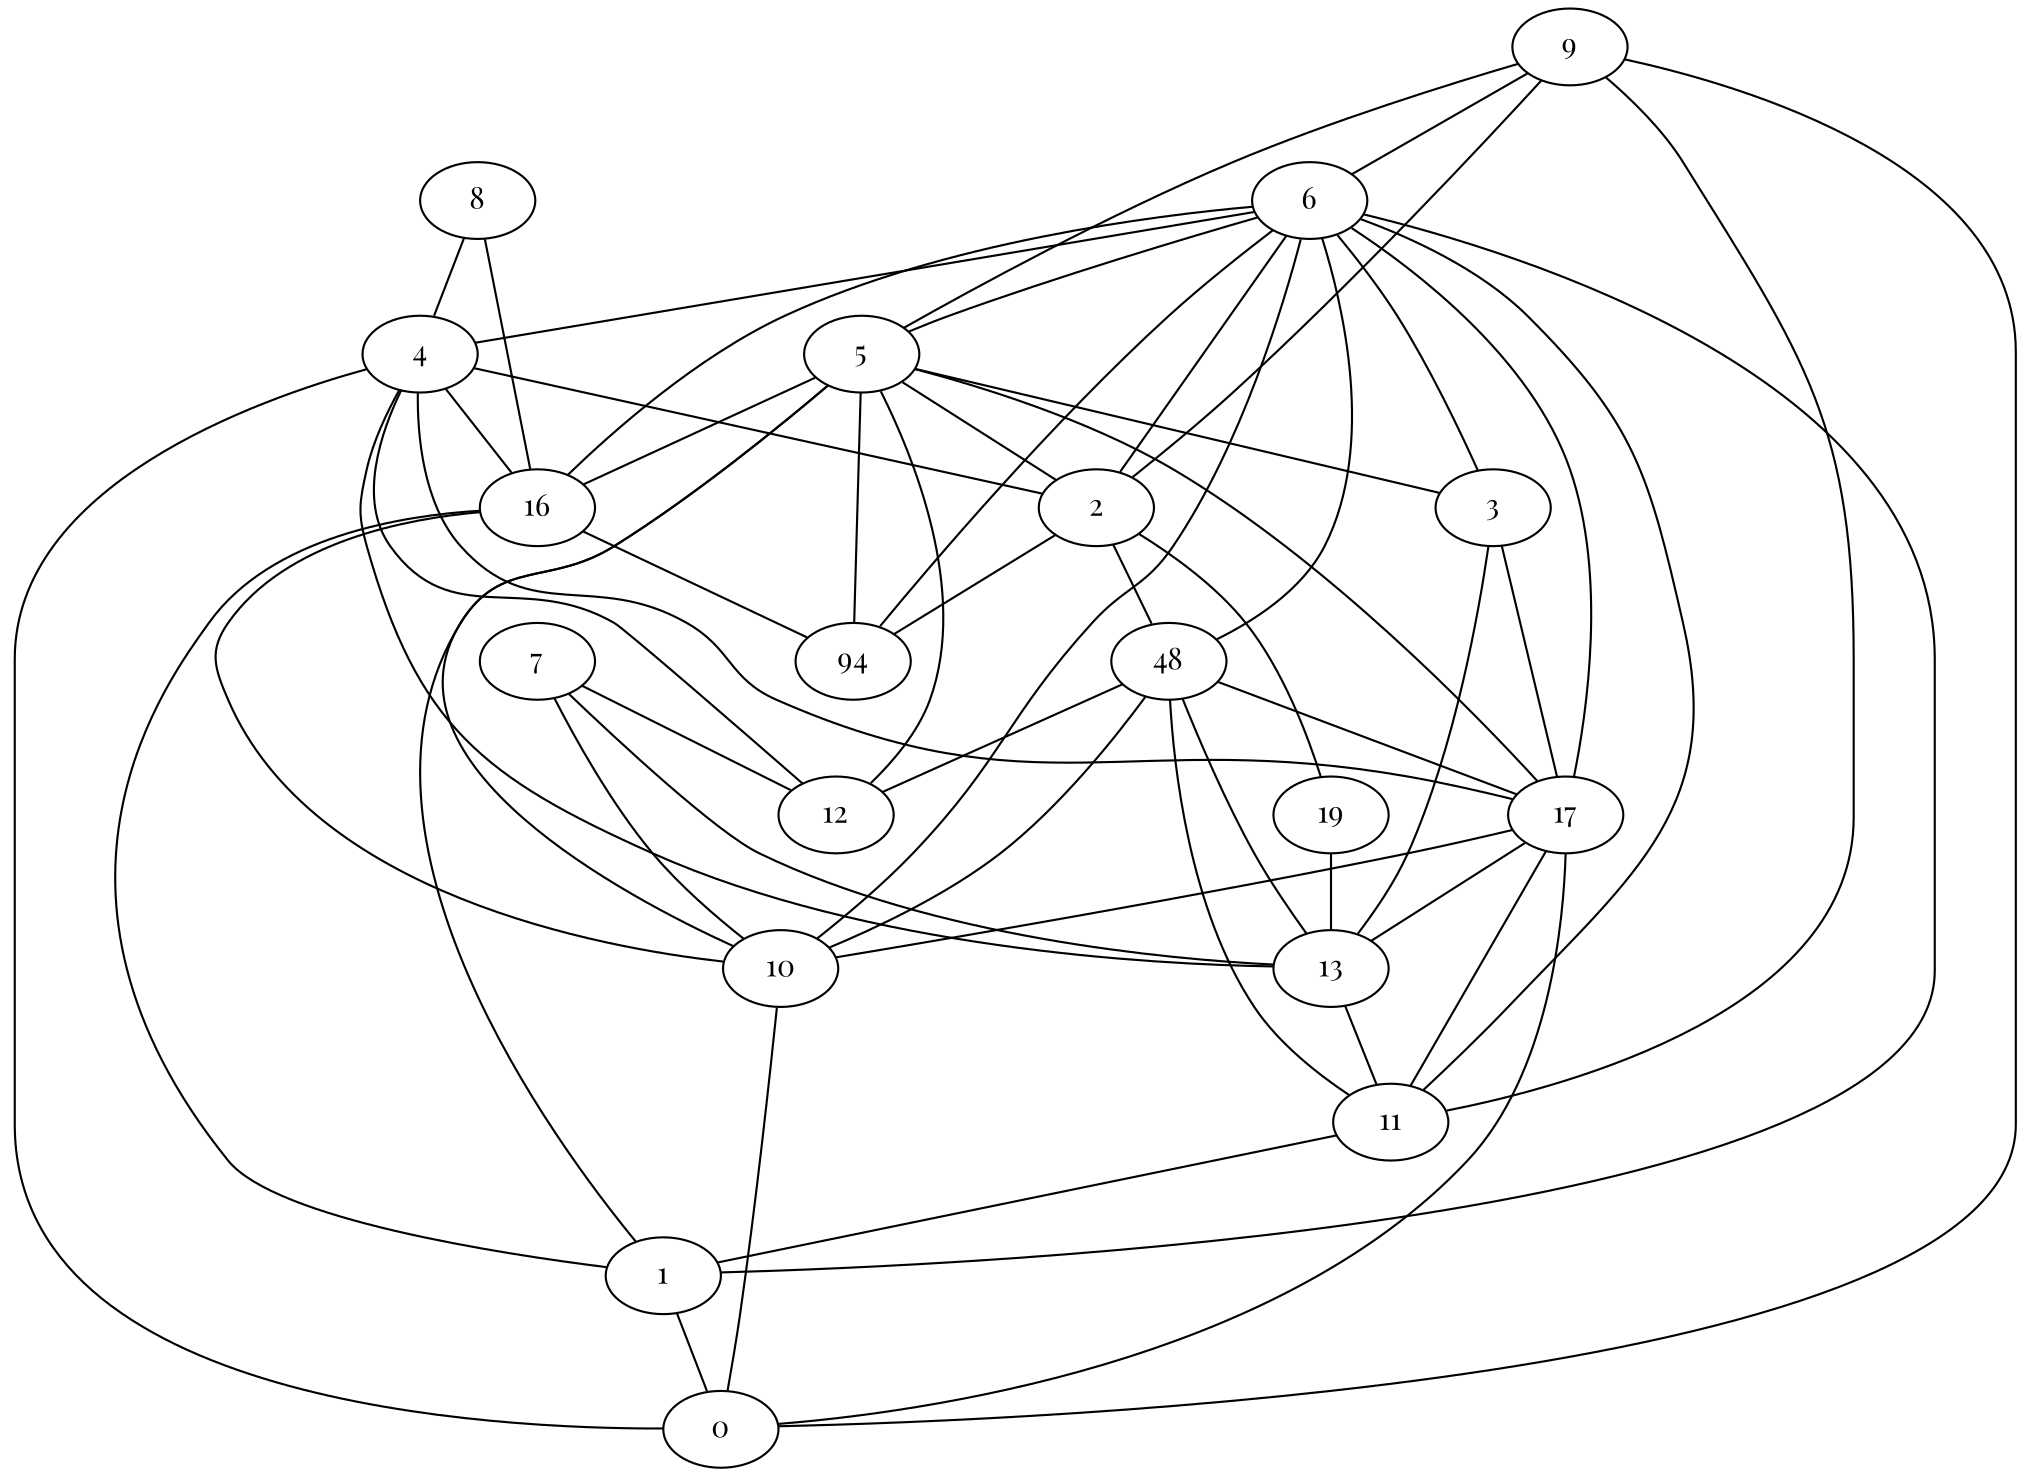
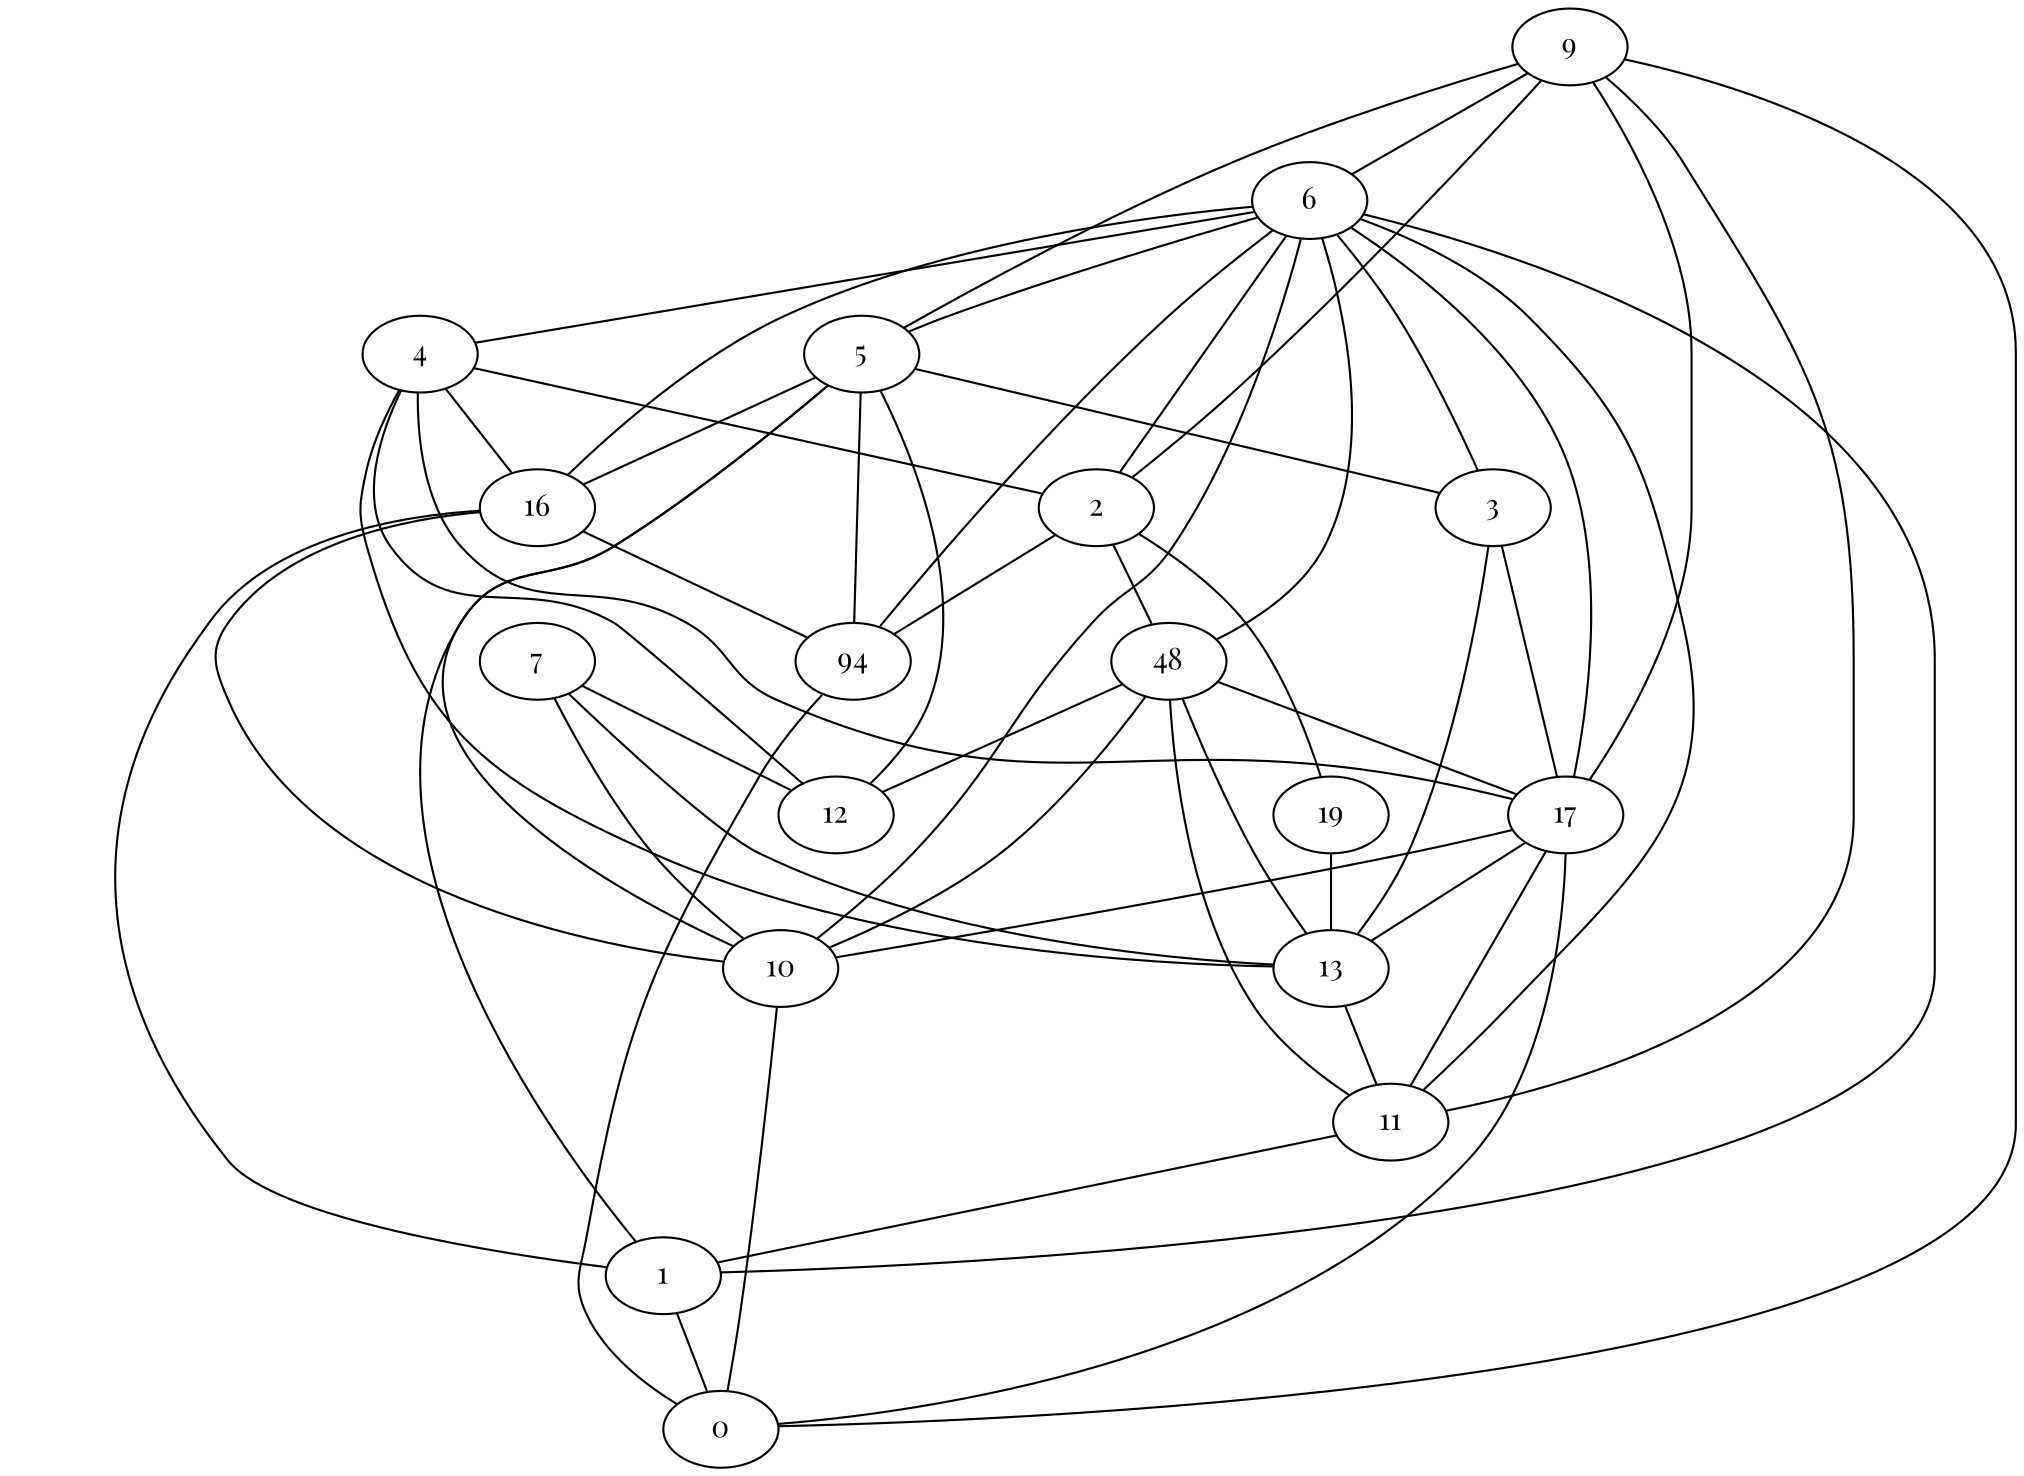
node "8": removed
edge "5" -- "2": removed
edge "5" -- "17": now "9" -- "17"
edge "4" -- "0": now "94" -- "0"
